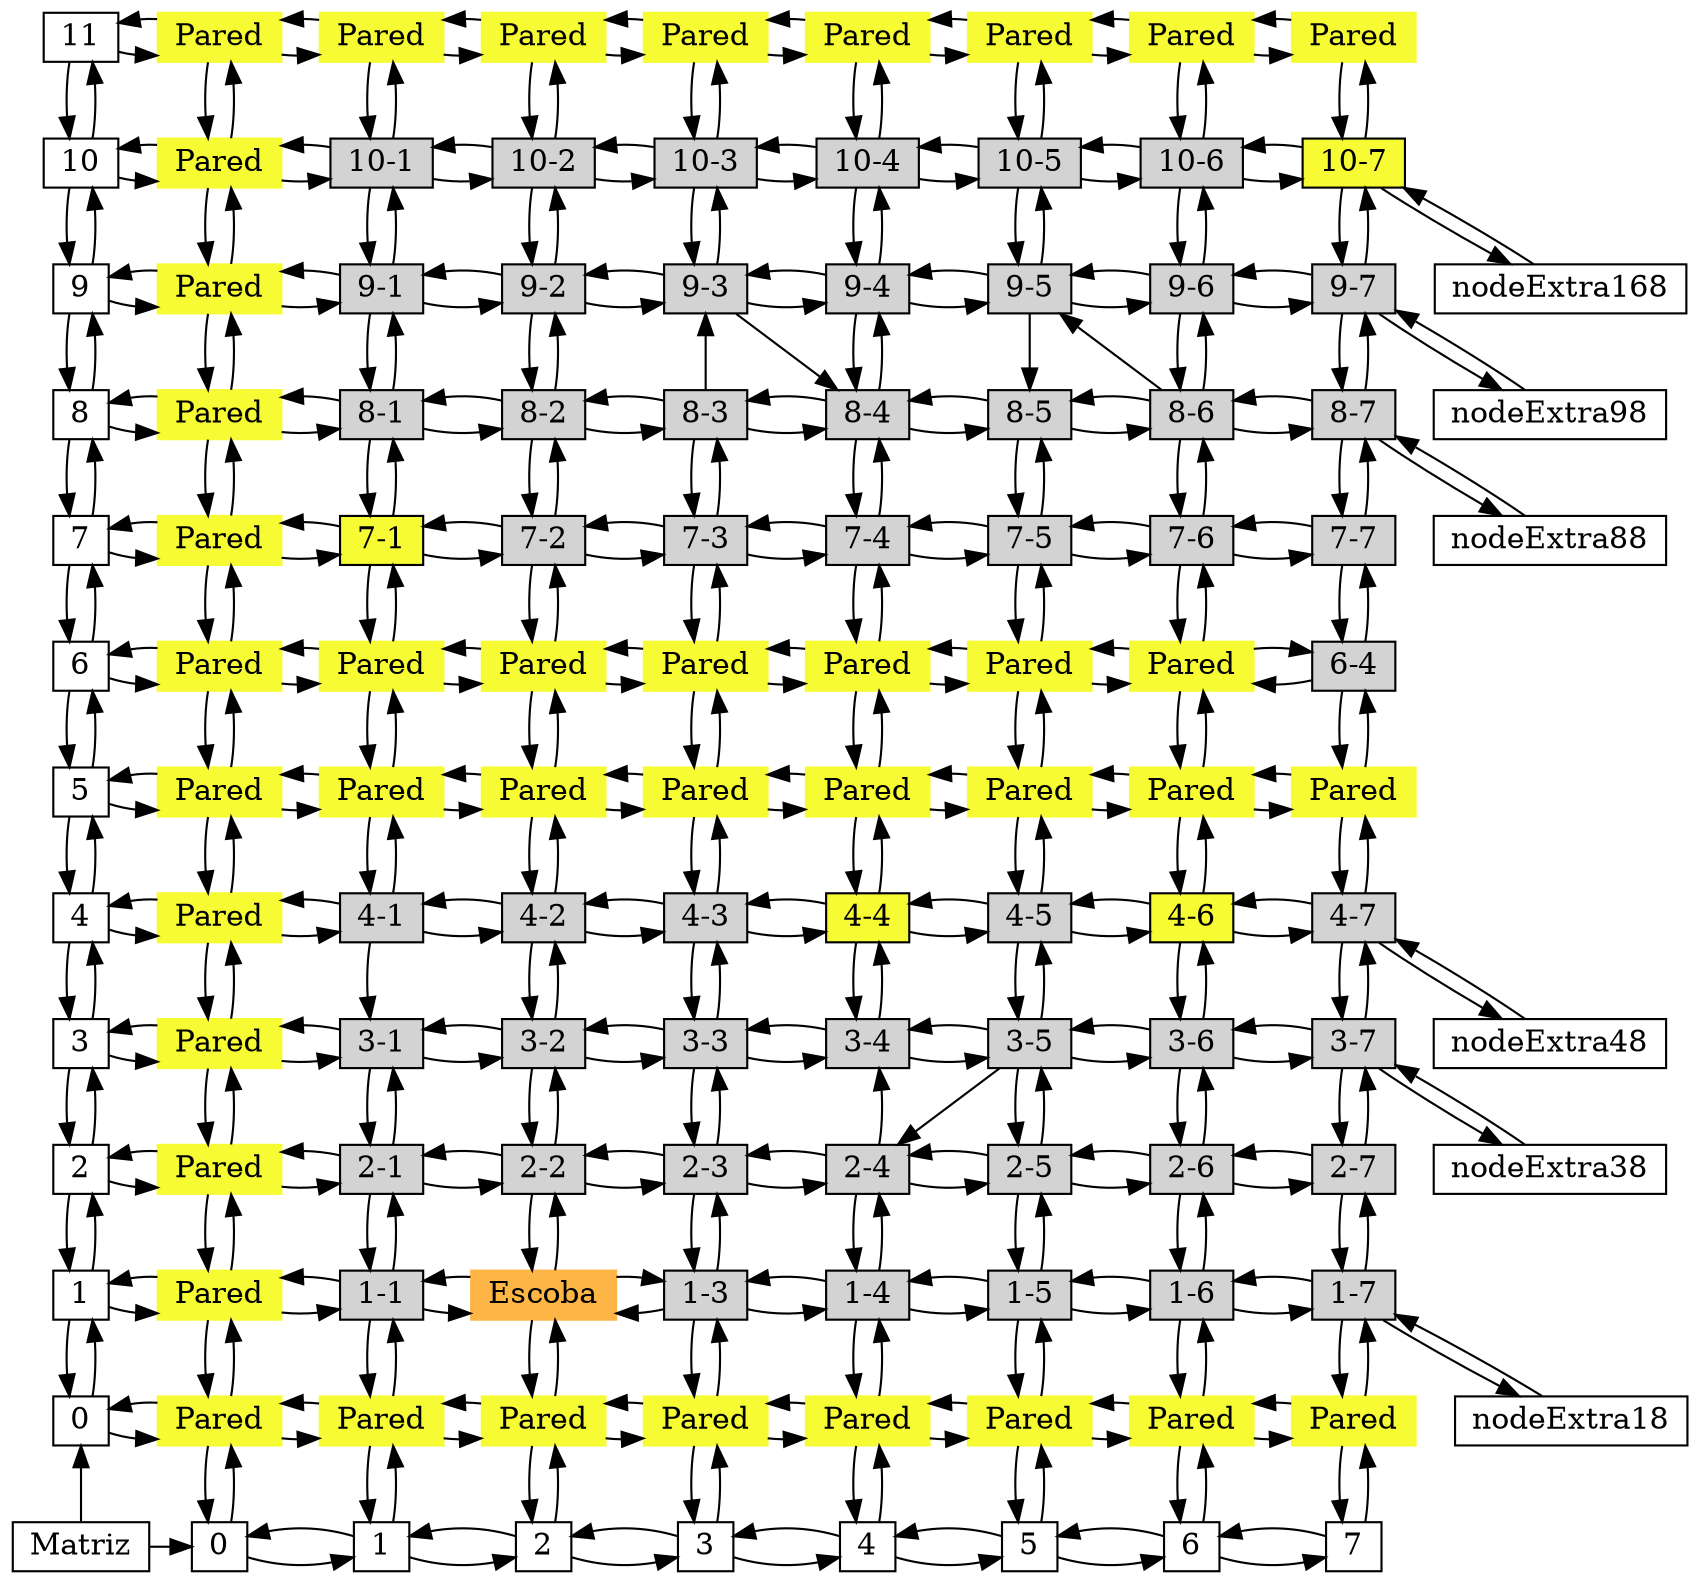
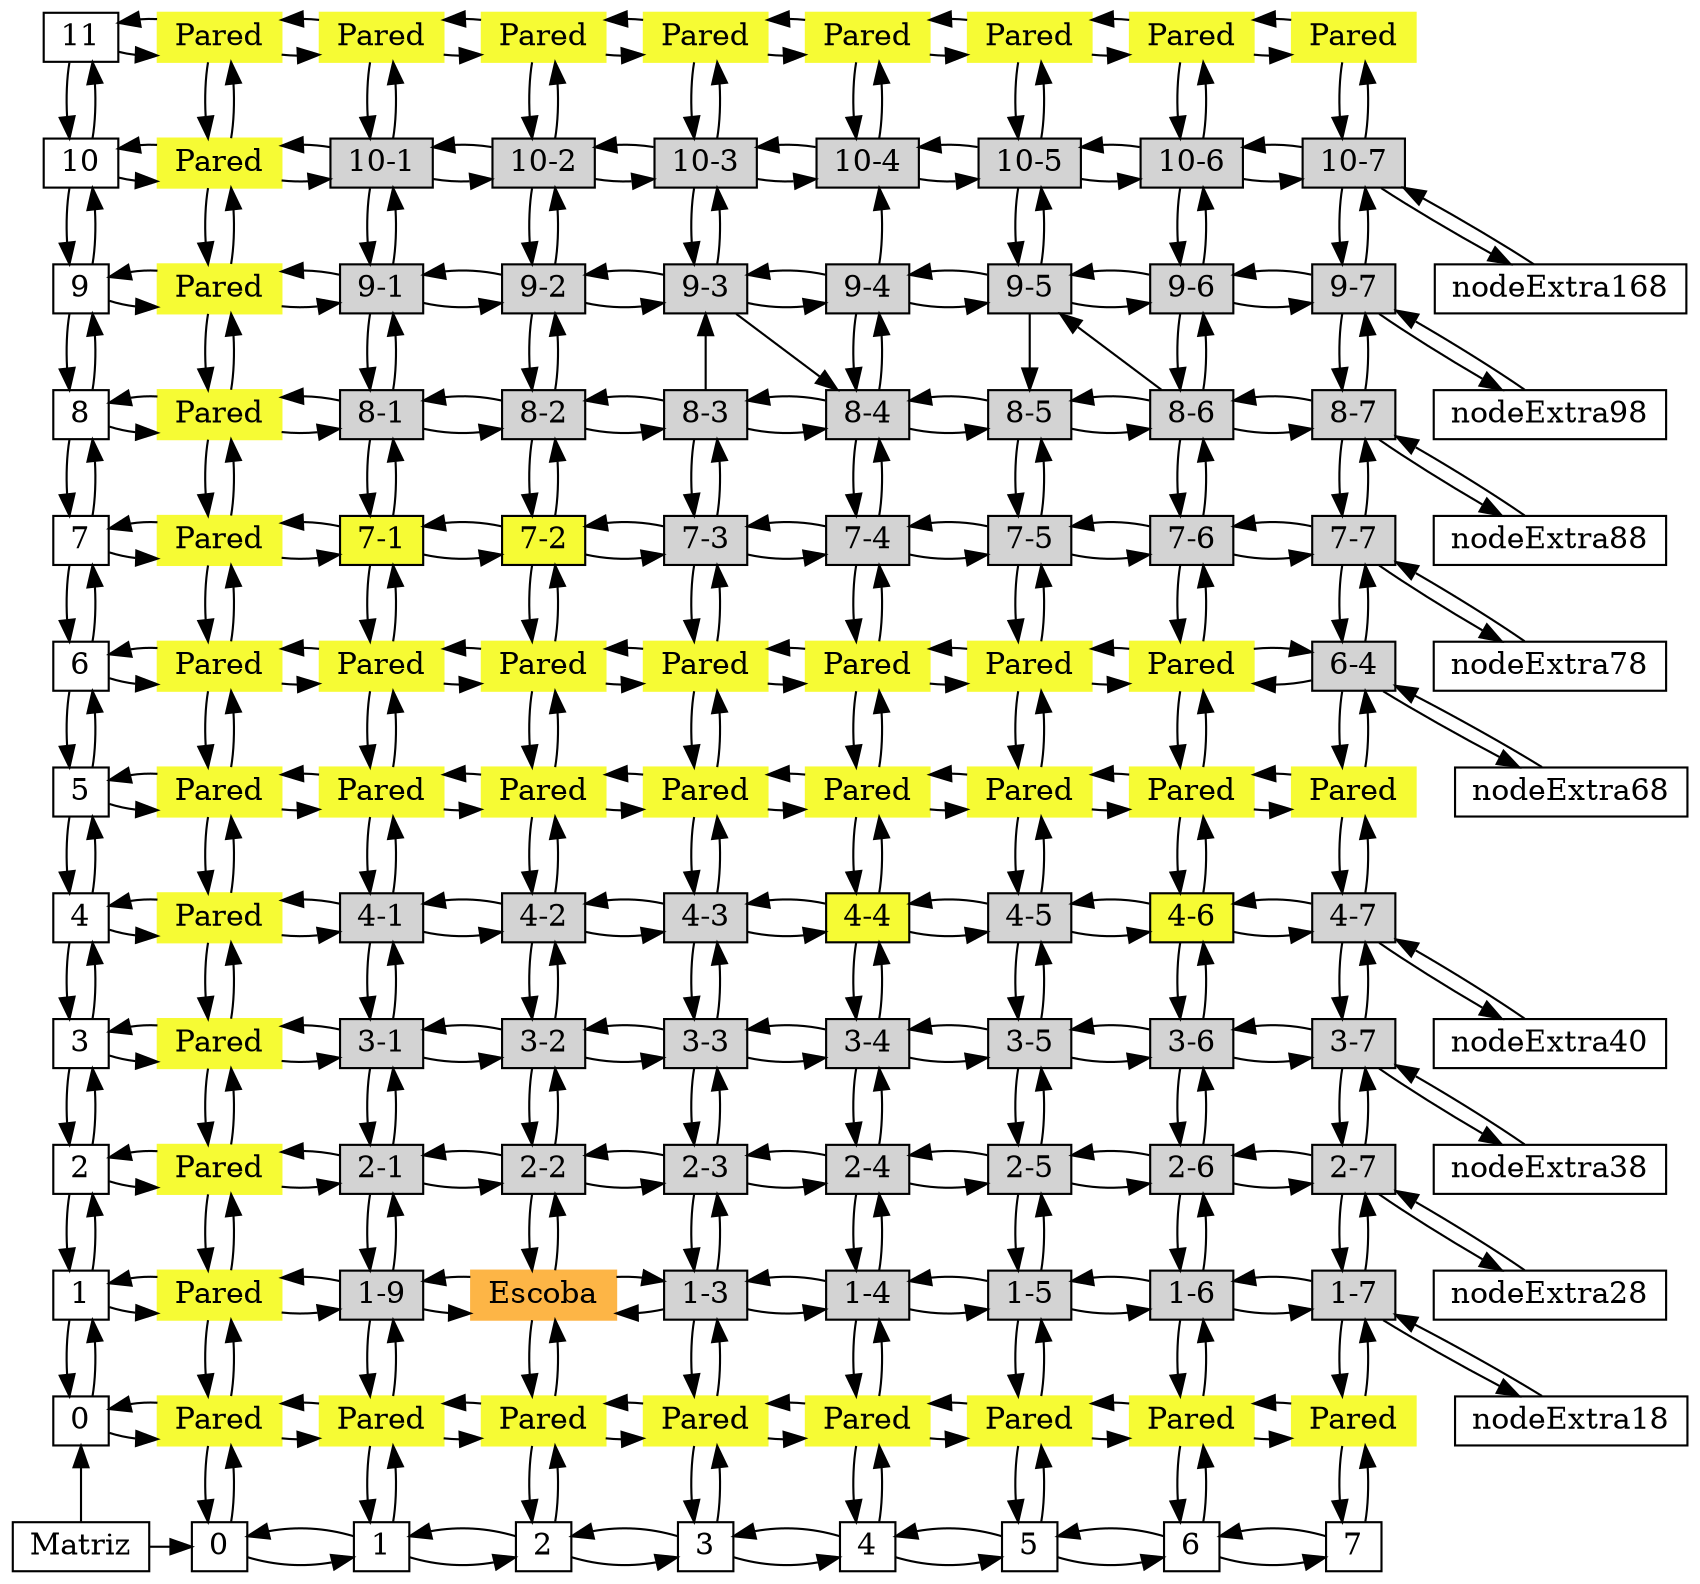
node "10-7": fillcolor #f6fb34 -> lightgrey
edge "10-4" -> "9-4": removed
node "7-2": fillcolor lightgrey -> #f6fb34
node "nodeExtra78": added
node "nodeExtra68": added
edge "3-1" -> "4-1": added
node "nodeExtra48": label "nodeExtra48" -> "nodeExtra40"
edge "3-5" -> "2-4": now "3-4" -> "2-4"
node "1-1": label "1-1" -> "1-9"
node "nodeExtra28": added
